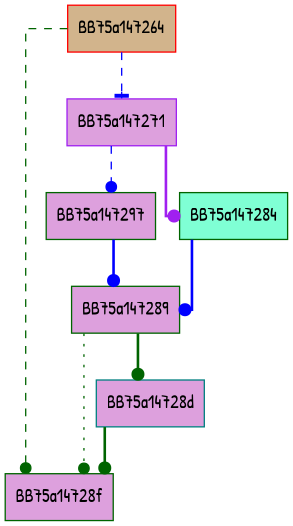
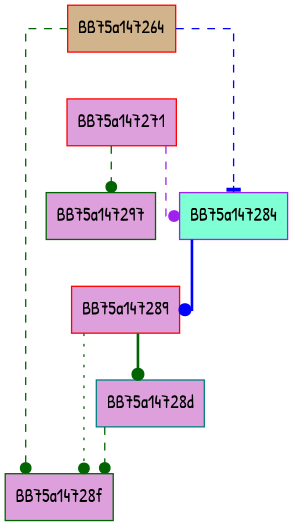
edge "BB75a147264" -> "BB75a147271": now "BB75a147264" -> "BB75a147284"
node "BB75a147271": color purple -> red
edge "BB75a147271" -> "BB75a147297": color blue -> darkgreen
edge "BB75a147271" -> "BB75a147284": style bold -> dashed
node "BB75a147284": color darkgreen -> purple
edge "BB75a147297" -> "BB75a147289": removed
node "BB75a147289": color darkgreen -> red
edge "BB75a14728d" -> "BB75a14728f": style bold -> dashed
